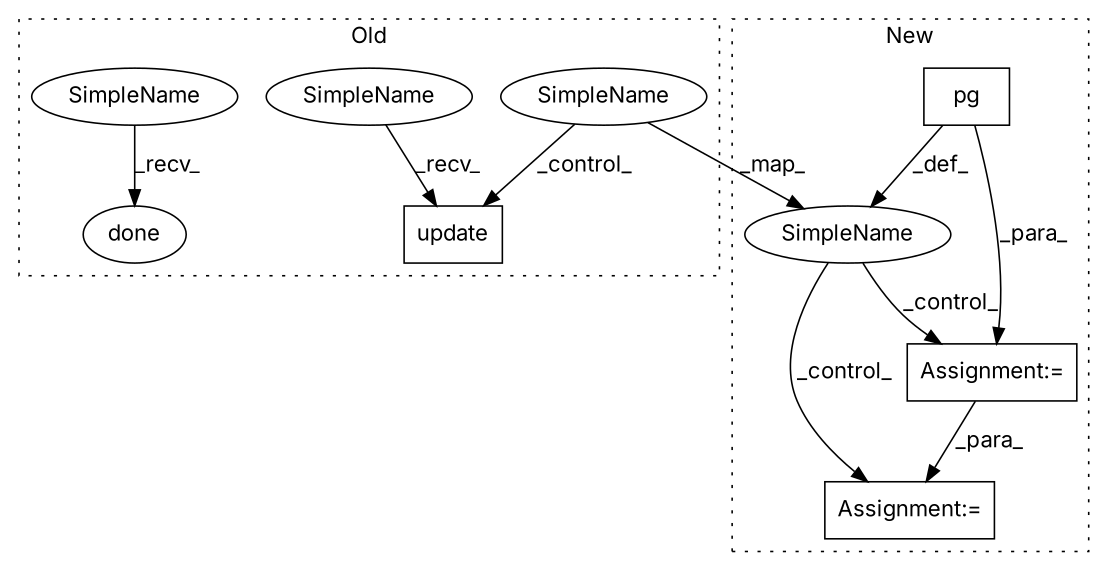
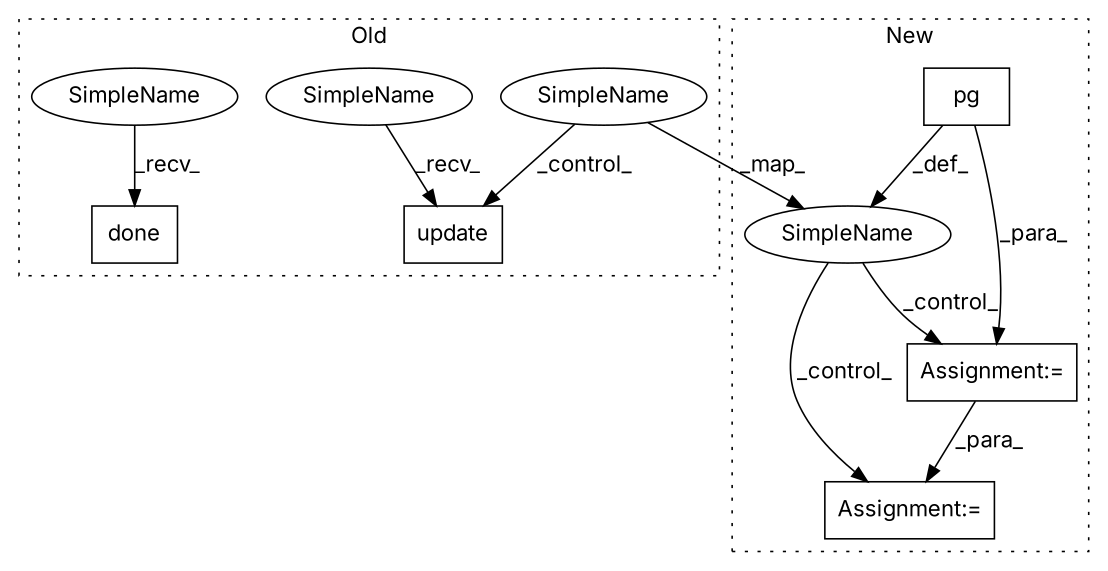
node "done": shape ellipse -> box
